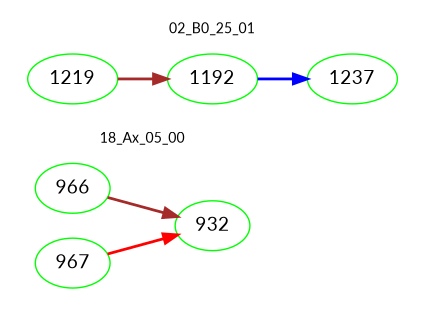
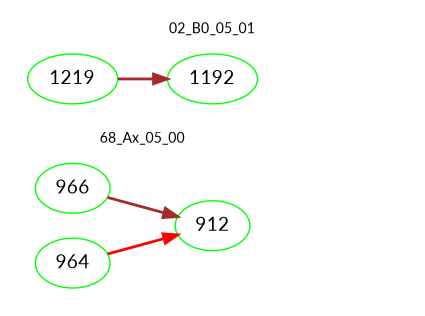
cluster "02_B0_25_01": label "02_B0_25_01" -> "02_B0_05_01"
node "1237": removed
cluster "18_Ax_05_00": label "18_Ax_05_00" -> "68_Ax_05_00"
node "932": label "932" -> "912"
node "967": label "967" -> "964"
